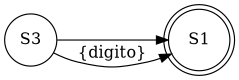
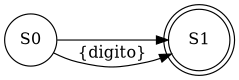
node "S3": label "S3" -> "S0"
